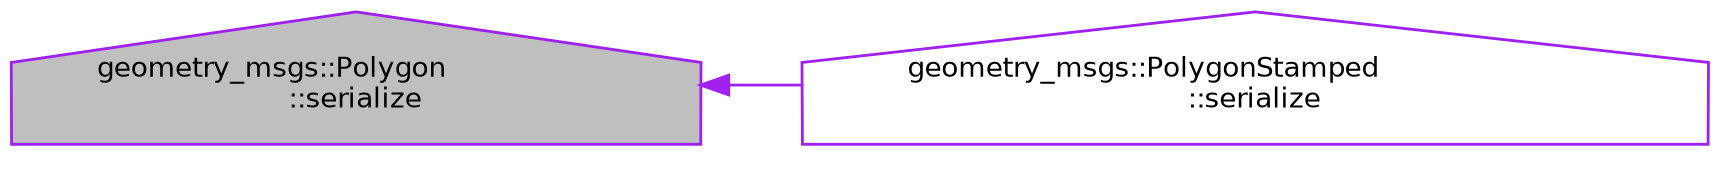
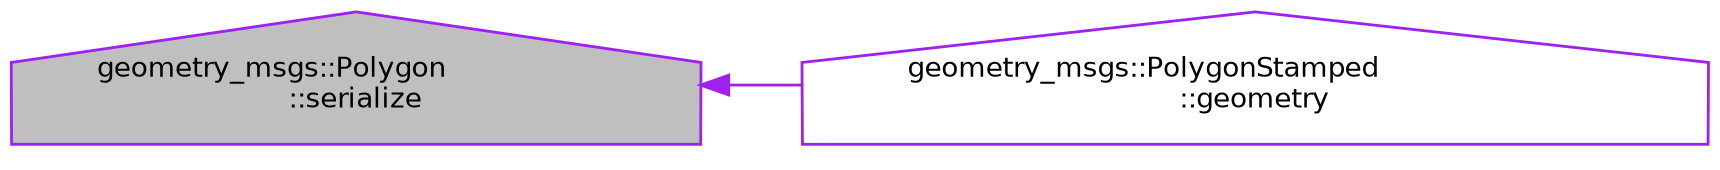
node "geometry_msgs::PolygonStamped ::serialize": label "geometry_msgs::PolygonStamped ::serialize" -> "geometry_msgs::PolygonStamped ::geometry"
